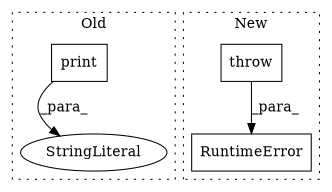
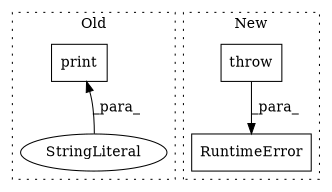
edge "print" -> "StringLiteral": reversed
